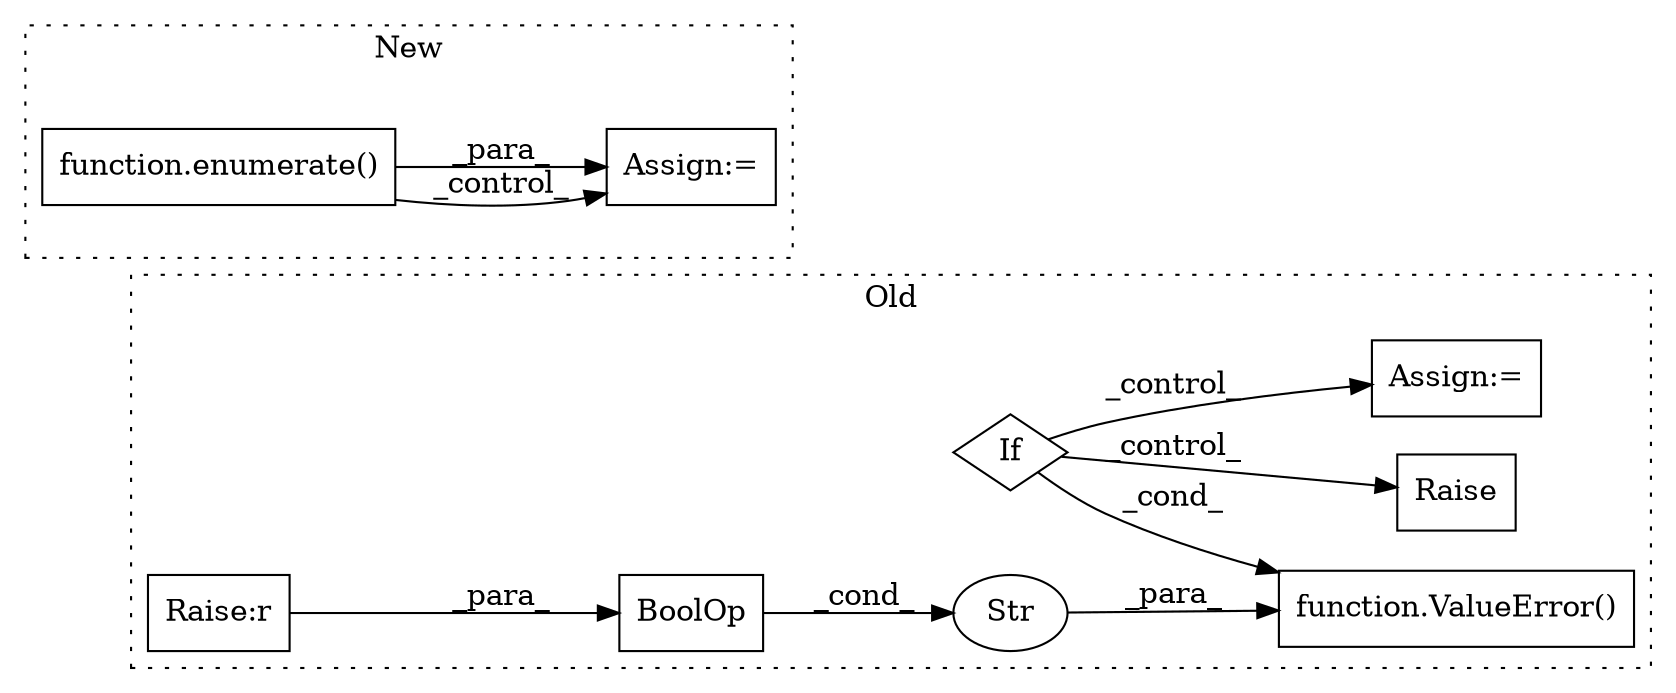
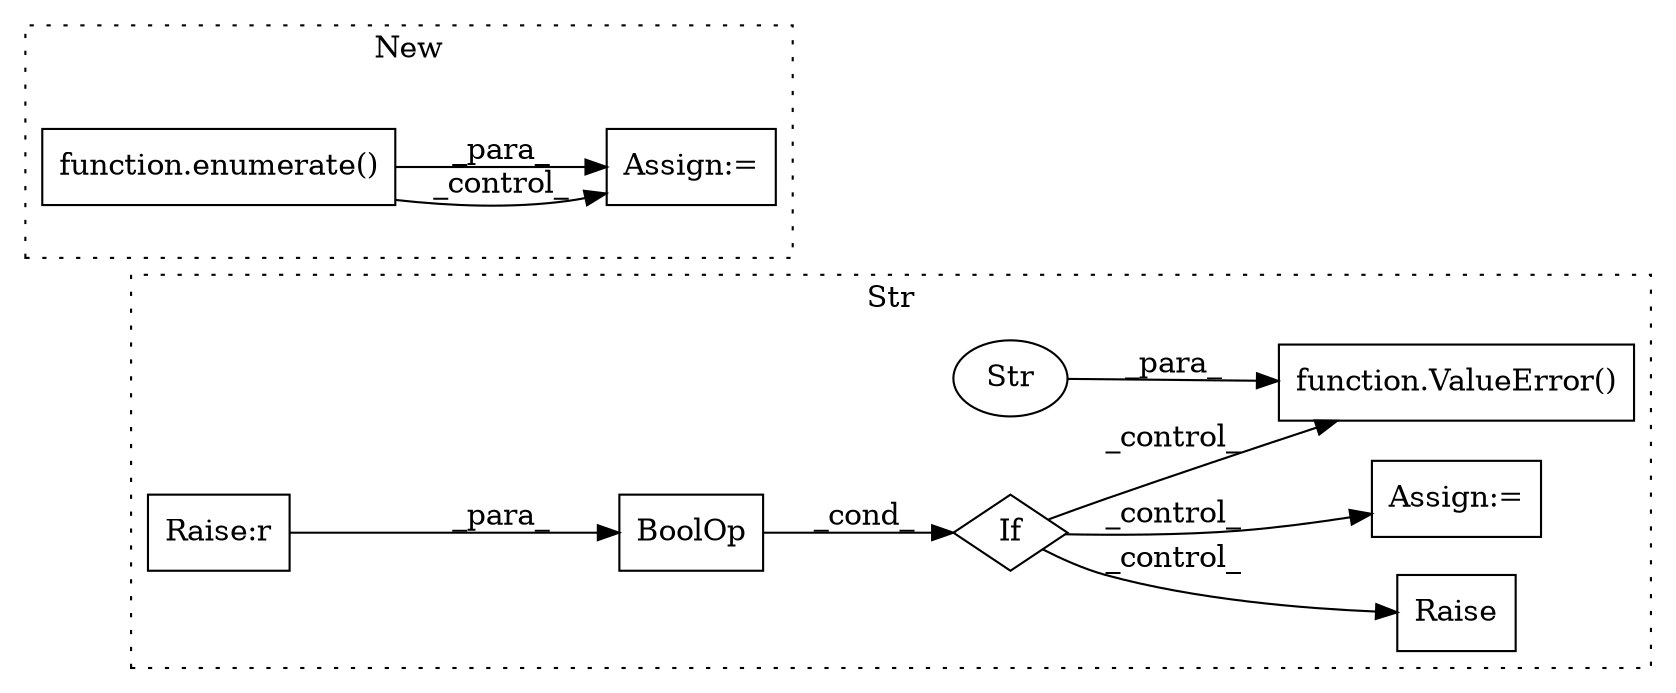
cluster "Old": label "Old" -> "Str"
edge "If" -> "function.ValueError()": label "_cond_" -> "_control_"
edge "BoolOp" -> "Str": now "BoolOp" -> "If"
